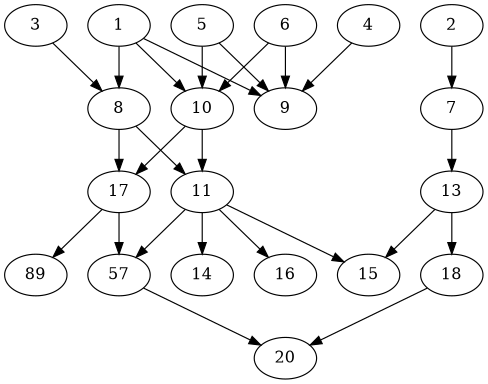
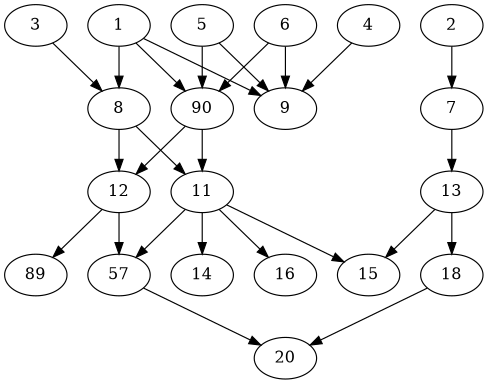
node "10": label "10" -> "90"
node "17": label "17" -> "12"
